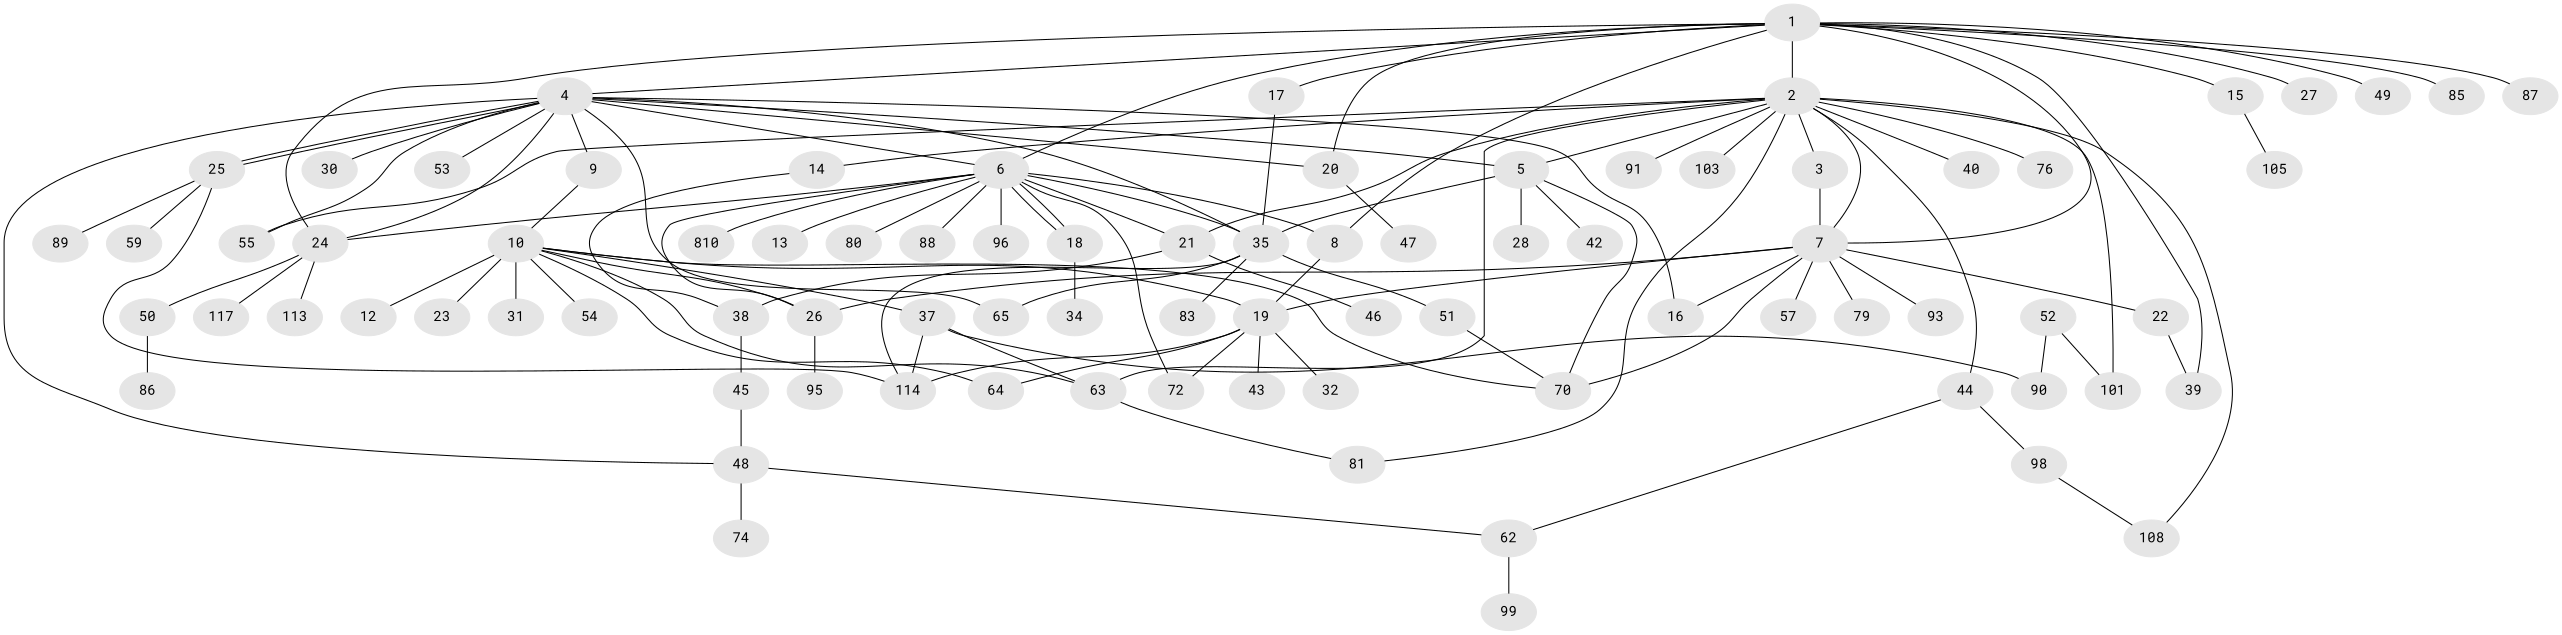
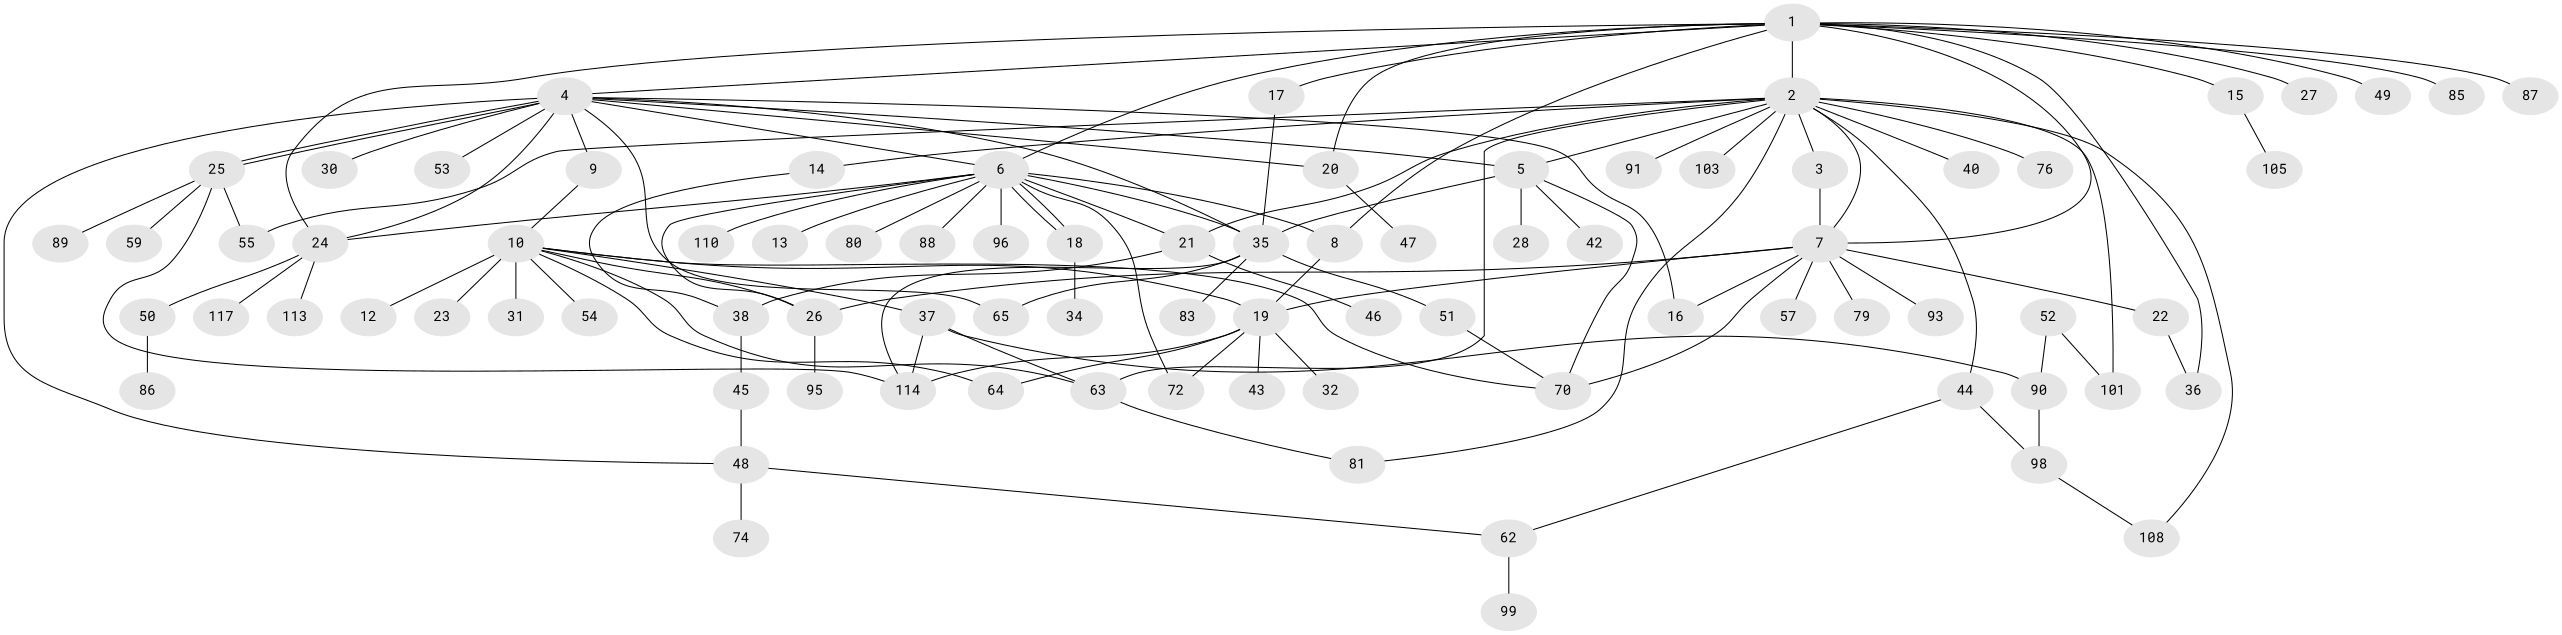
edge "4" -- "55": now "25" -- "55"
node "810": label "810" -> "110"
node "39": label "39" -> "36"
edge "90" -- "98": added
